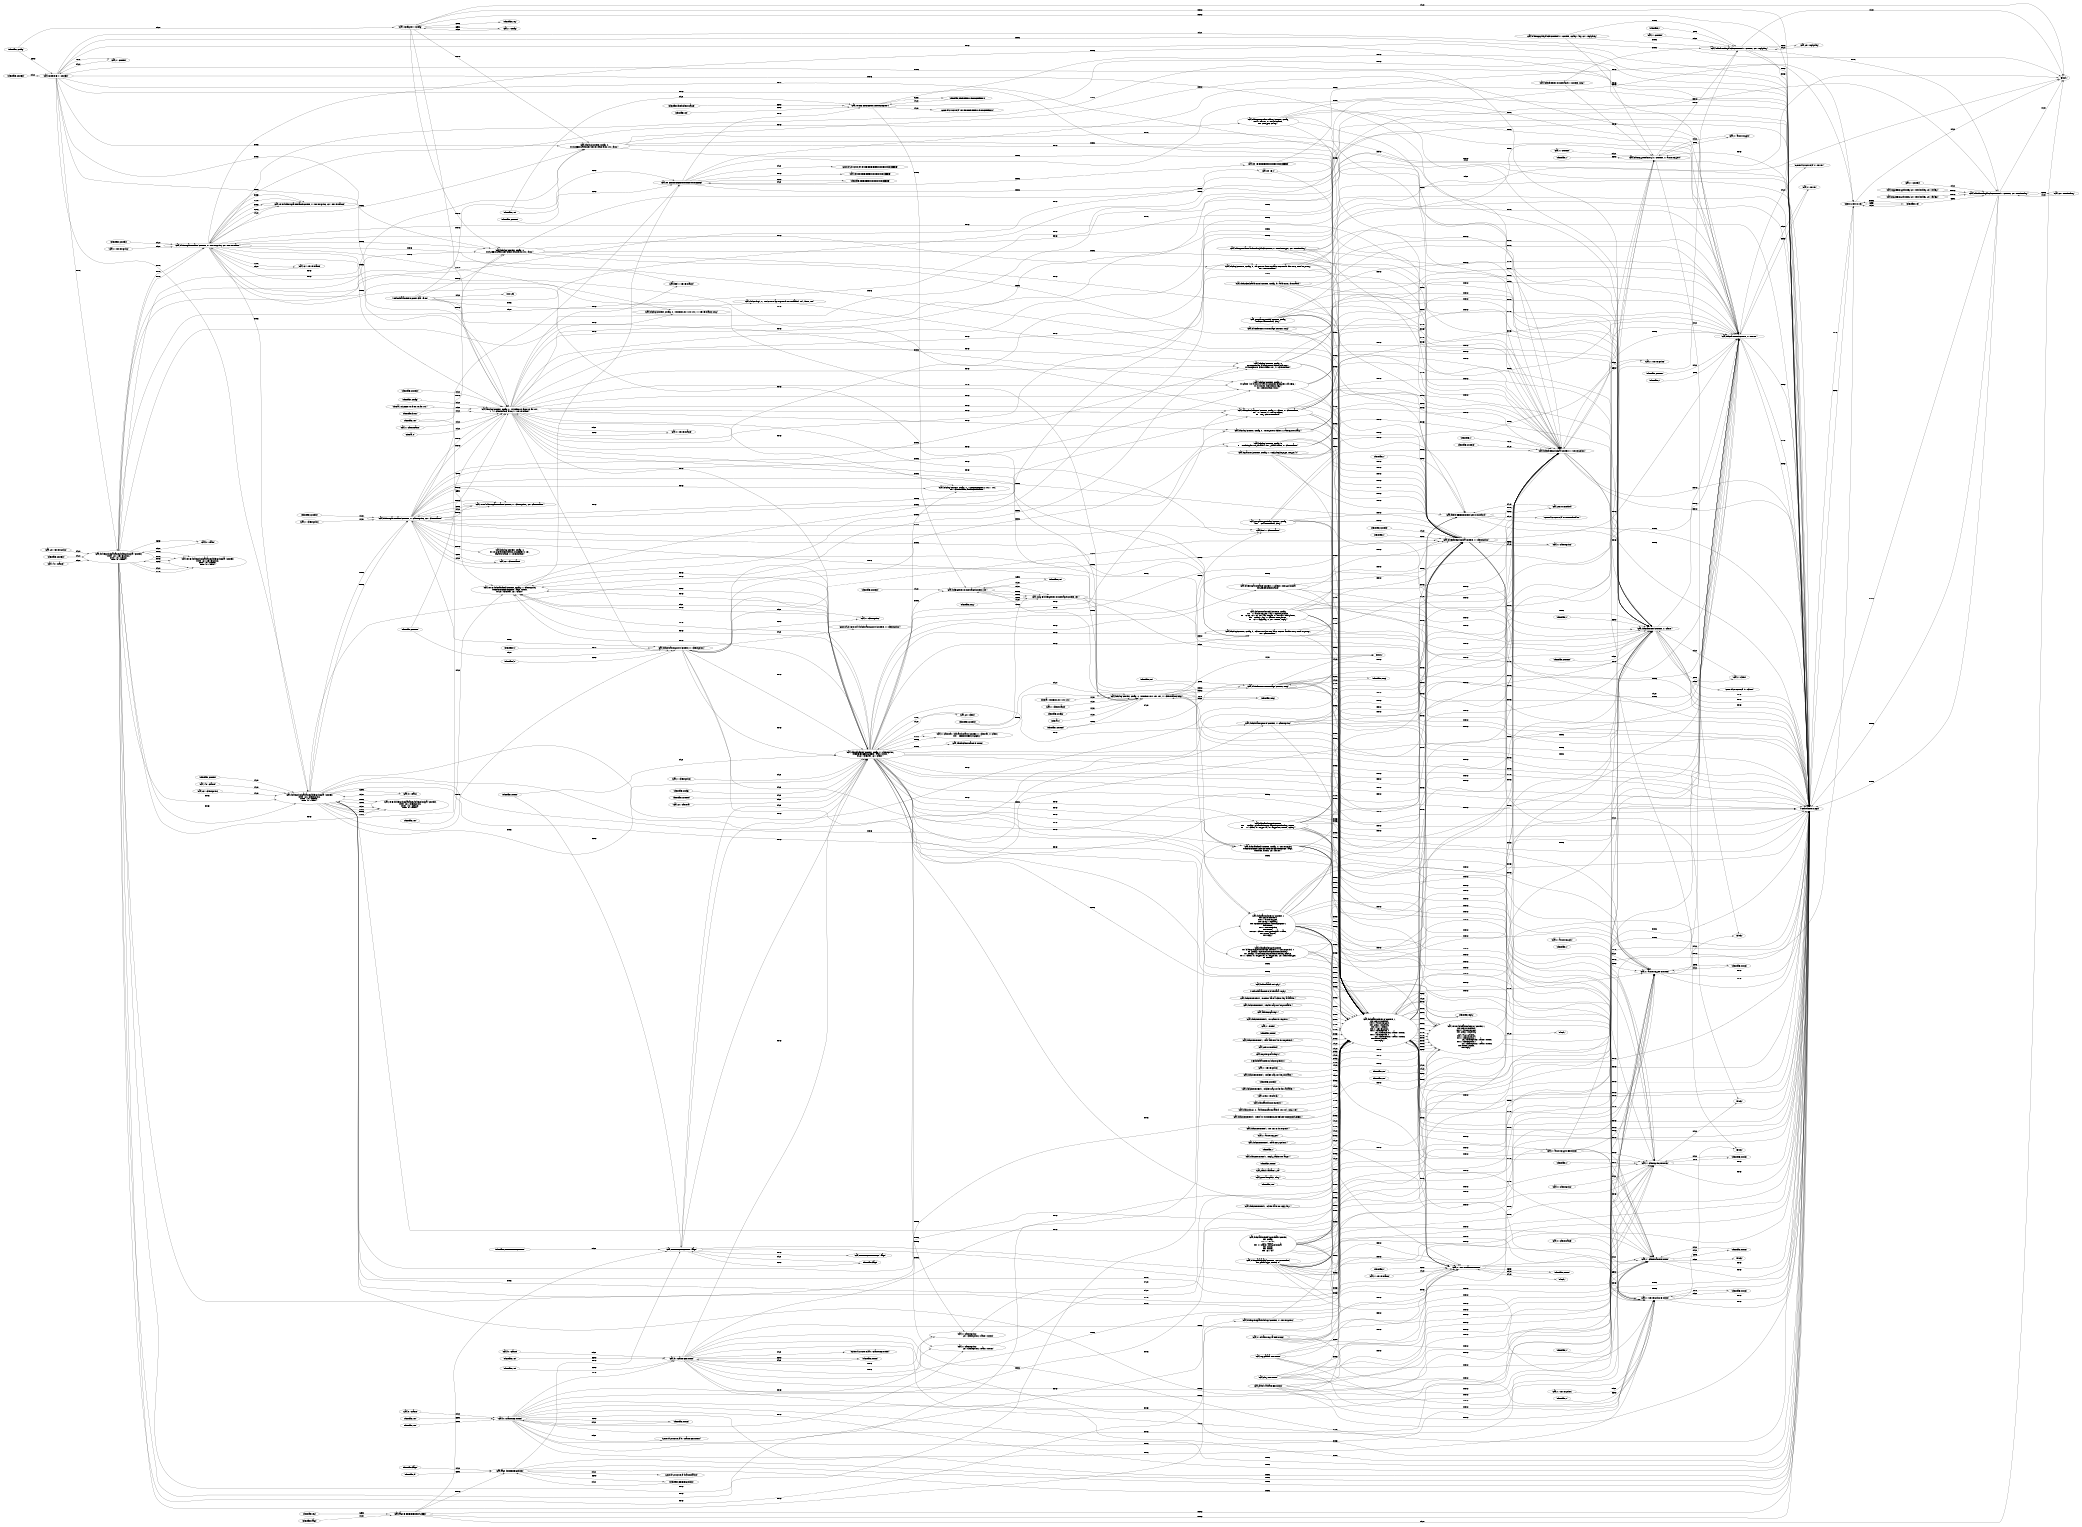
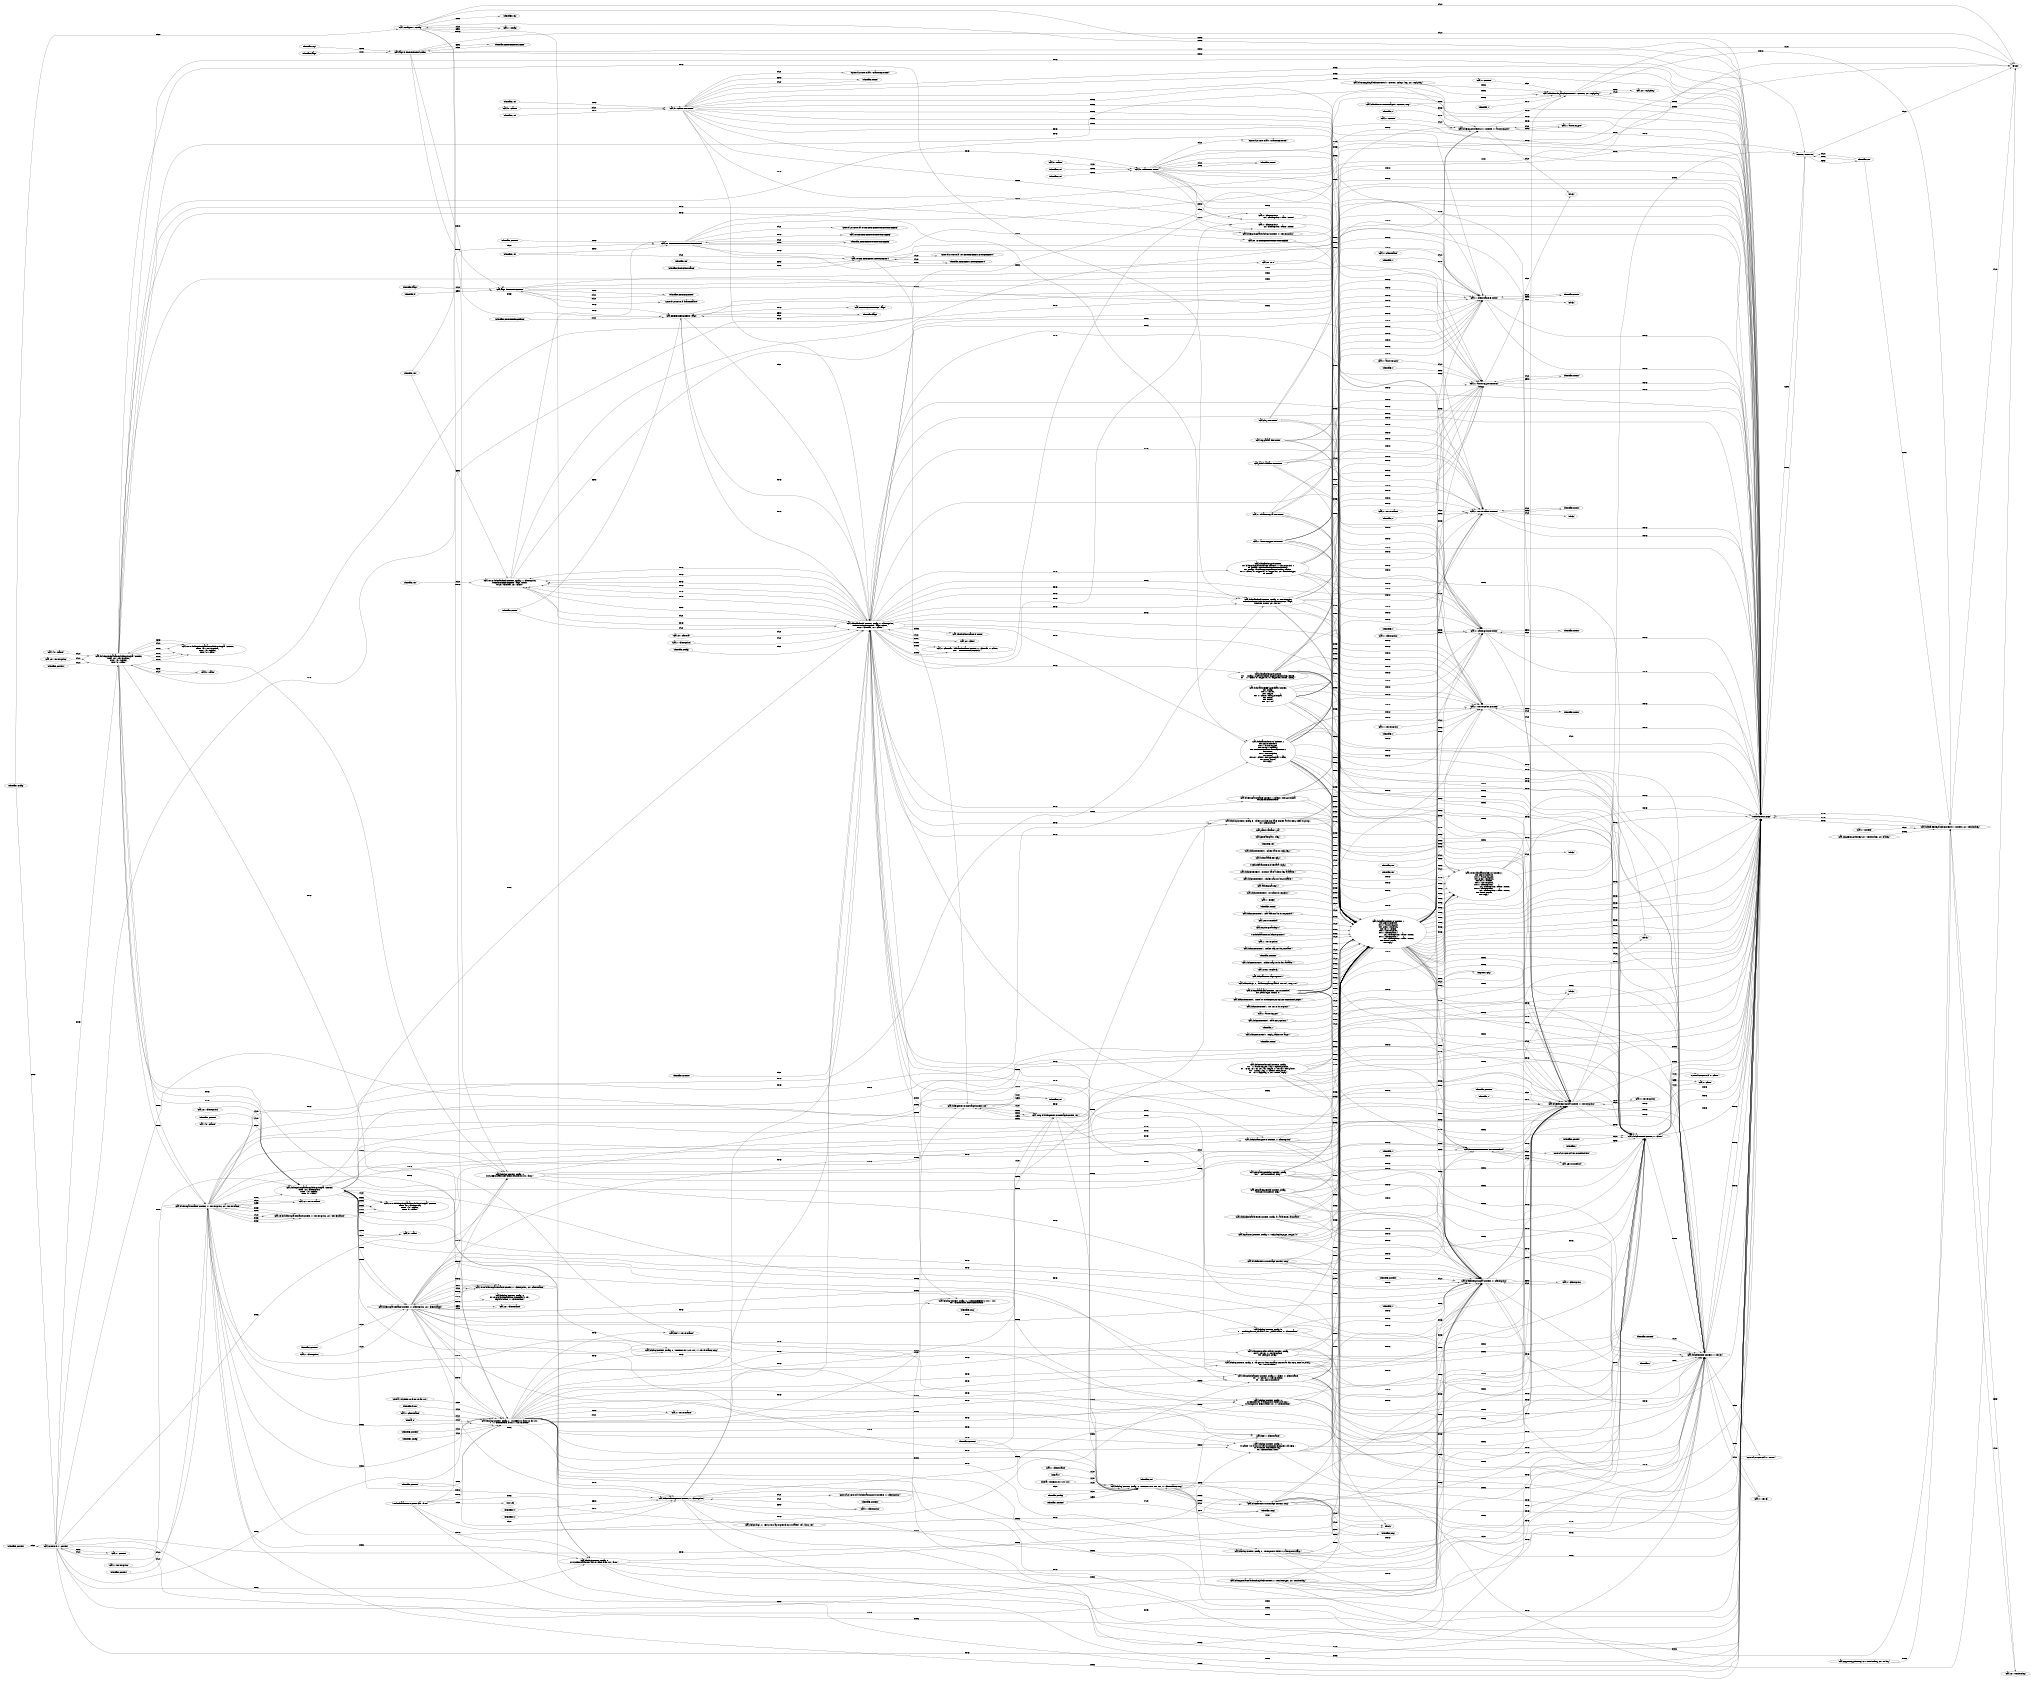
node "(Identifier,HDB_F_FOR_AS_REQ)": added
node "(Identifier,reply)": label "(Identifier,reply)" -> "(Request,reply)"
node "(Call,_kdc_fast_from_request(r))": label "(Call,_kdc_fast_from_request(r))" -> "(Call,_kdc_fast_unwrap_request(r))"
edge "(Call,r->server_name = NULL)" -> "(Call,r->armor_crypto == NULL)": reversed
edge "(Call,rep.padata == NULL)" -> "(Call,r->client_princ = NULL)": removed, label "DDG:"
edge "(Call,b->sname == NULL)" -> "(Call,b->cname == NULL)": reversed
edge "(Call,ckey == NULL)" -> "(Call,r->server_princ = NULL)": removed, label "DDG:"
